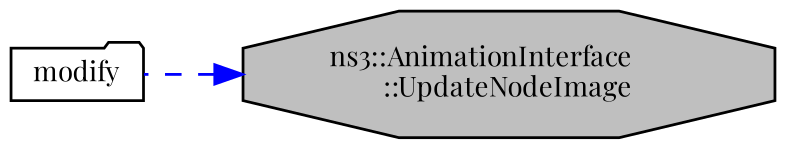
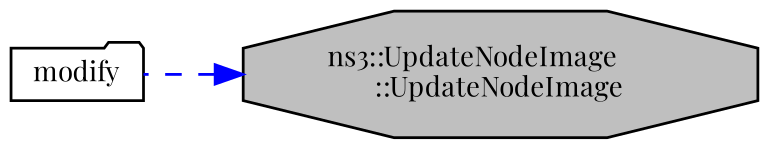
node "ns3::AnimationInterface ::UpdateNodeImage": label "ns3::AnimationInterface ::UpdateNodeImage" -> "ns3::UpdateNodeImage ::UpdateNodeImage"
